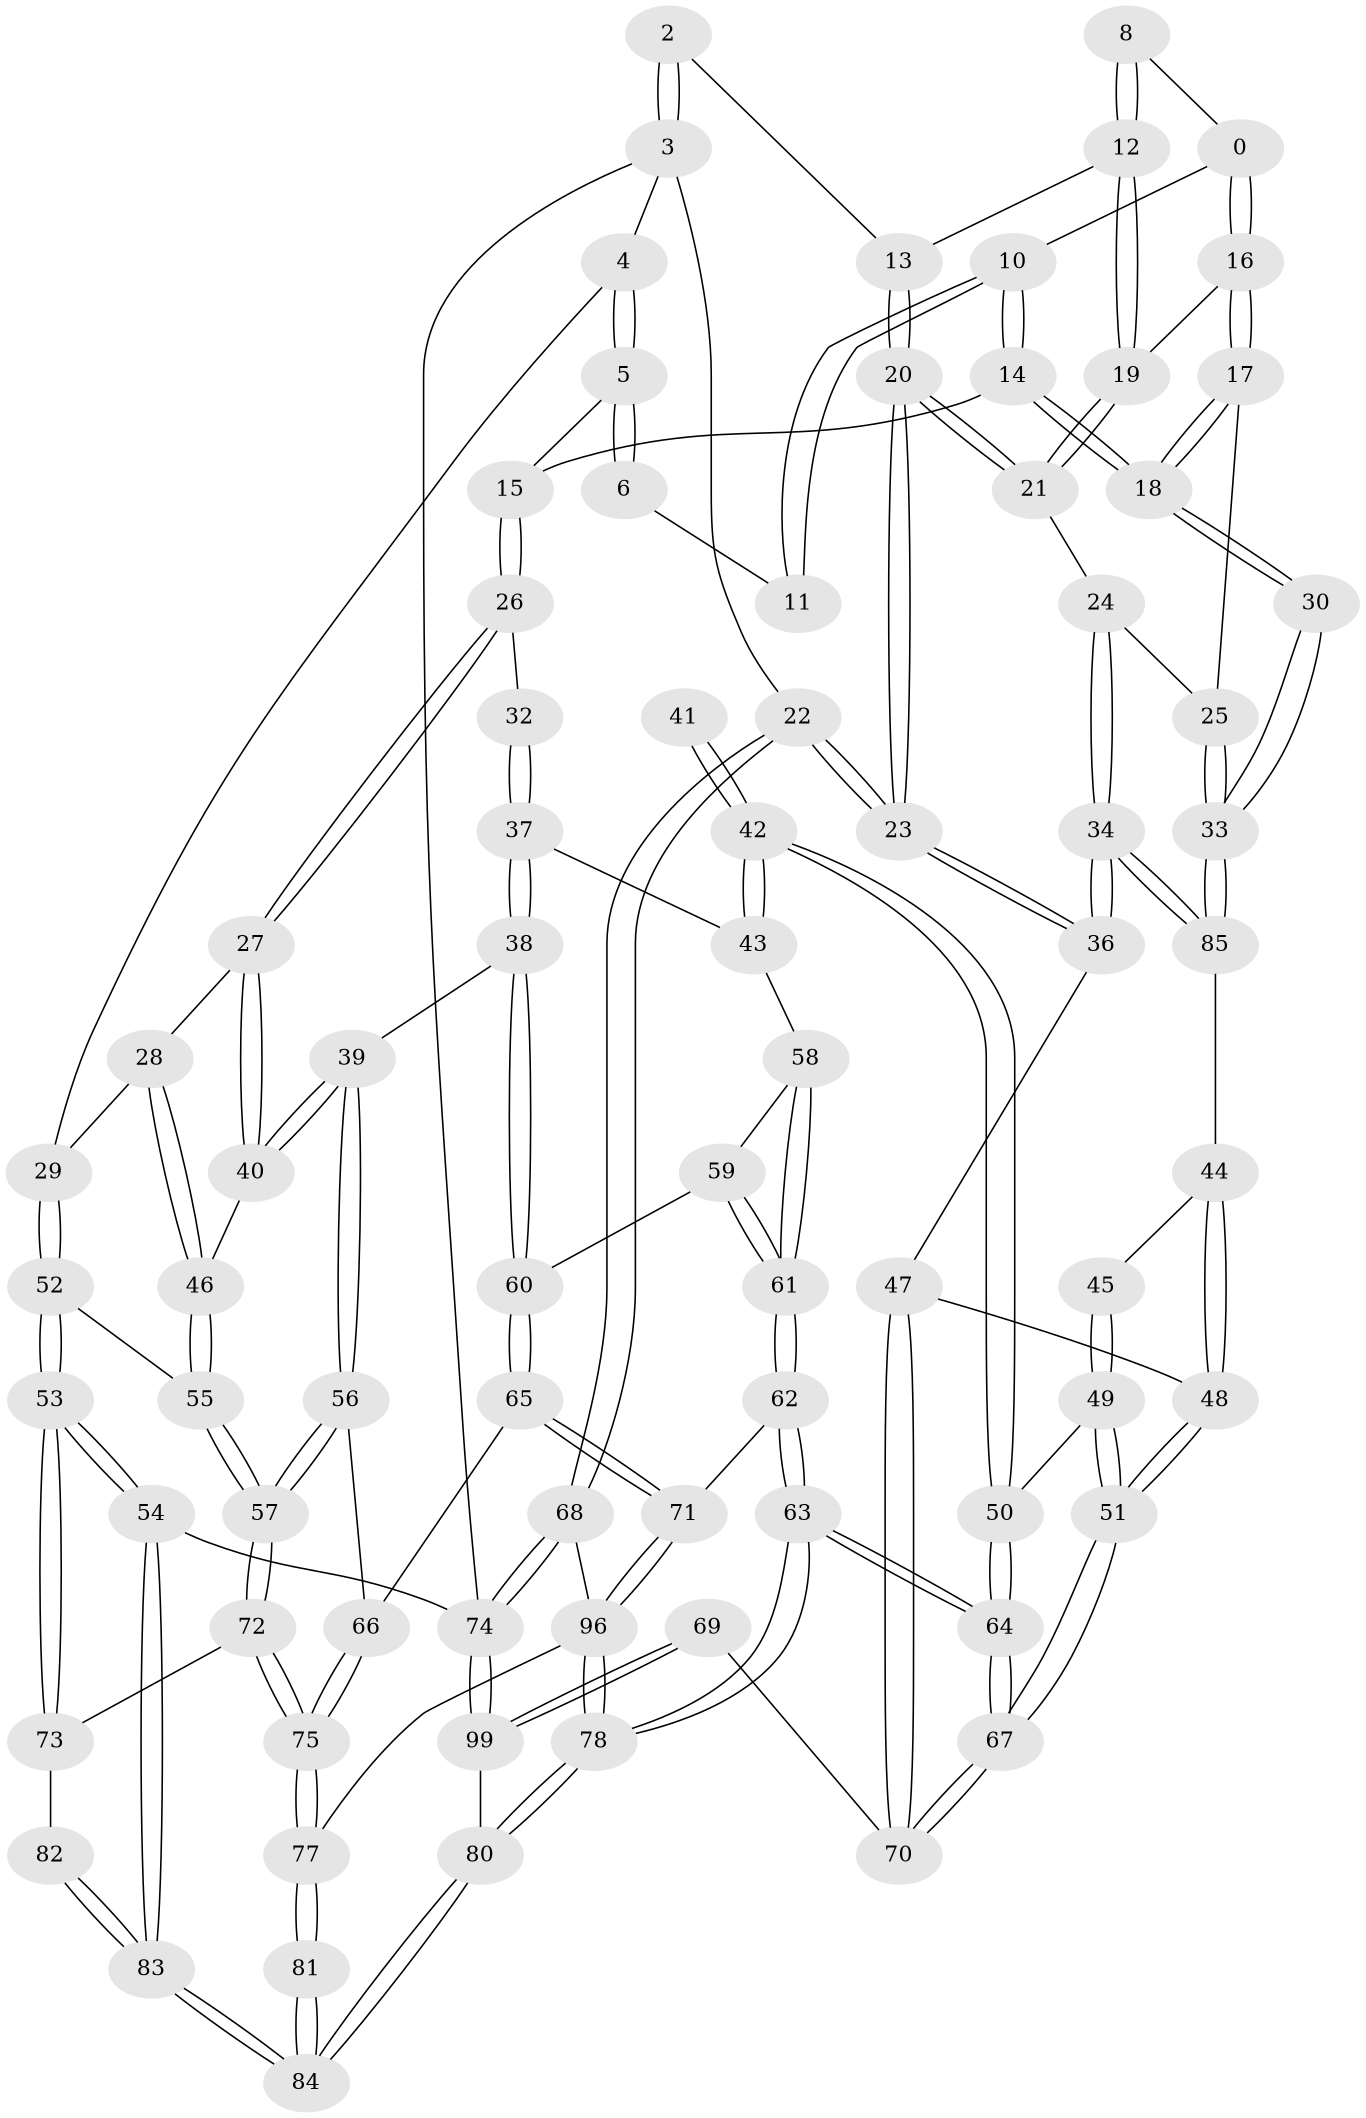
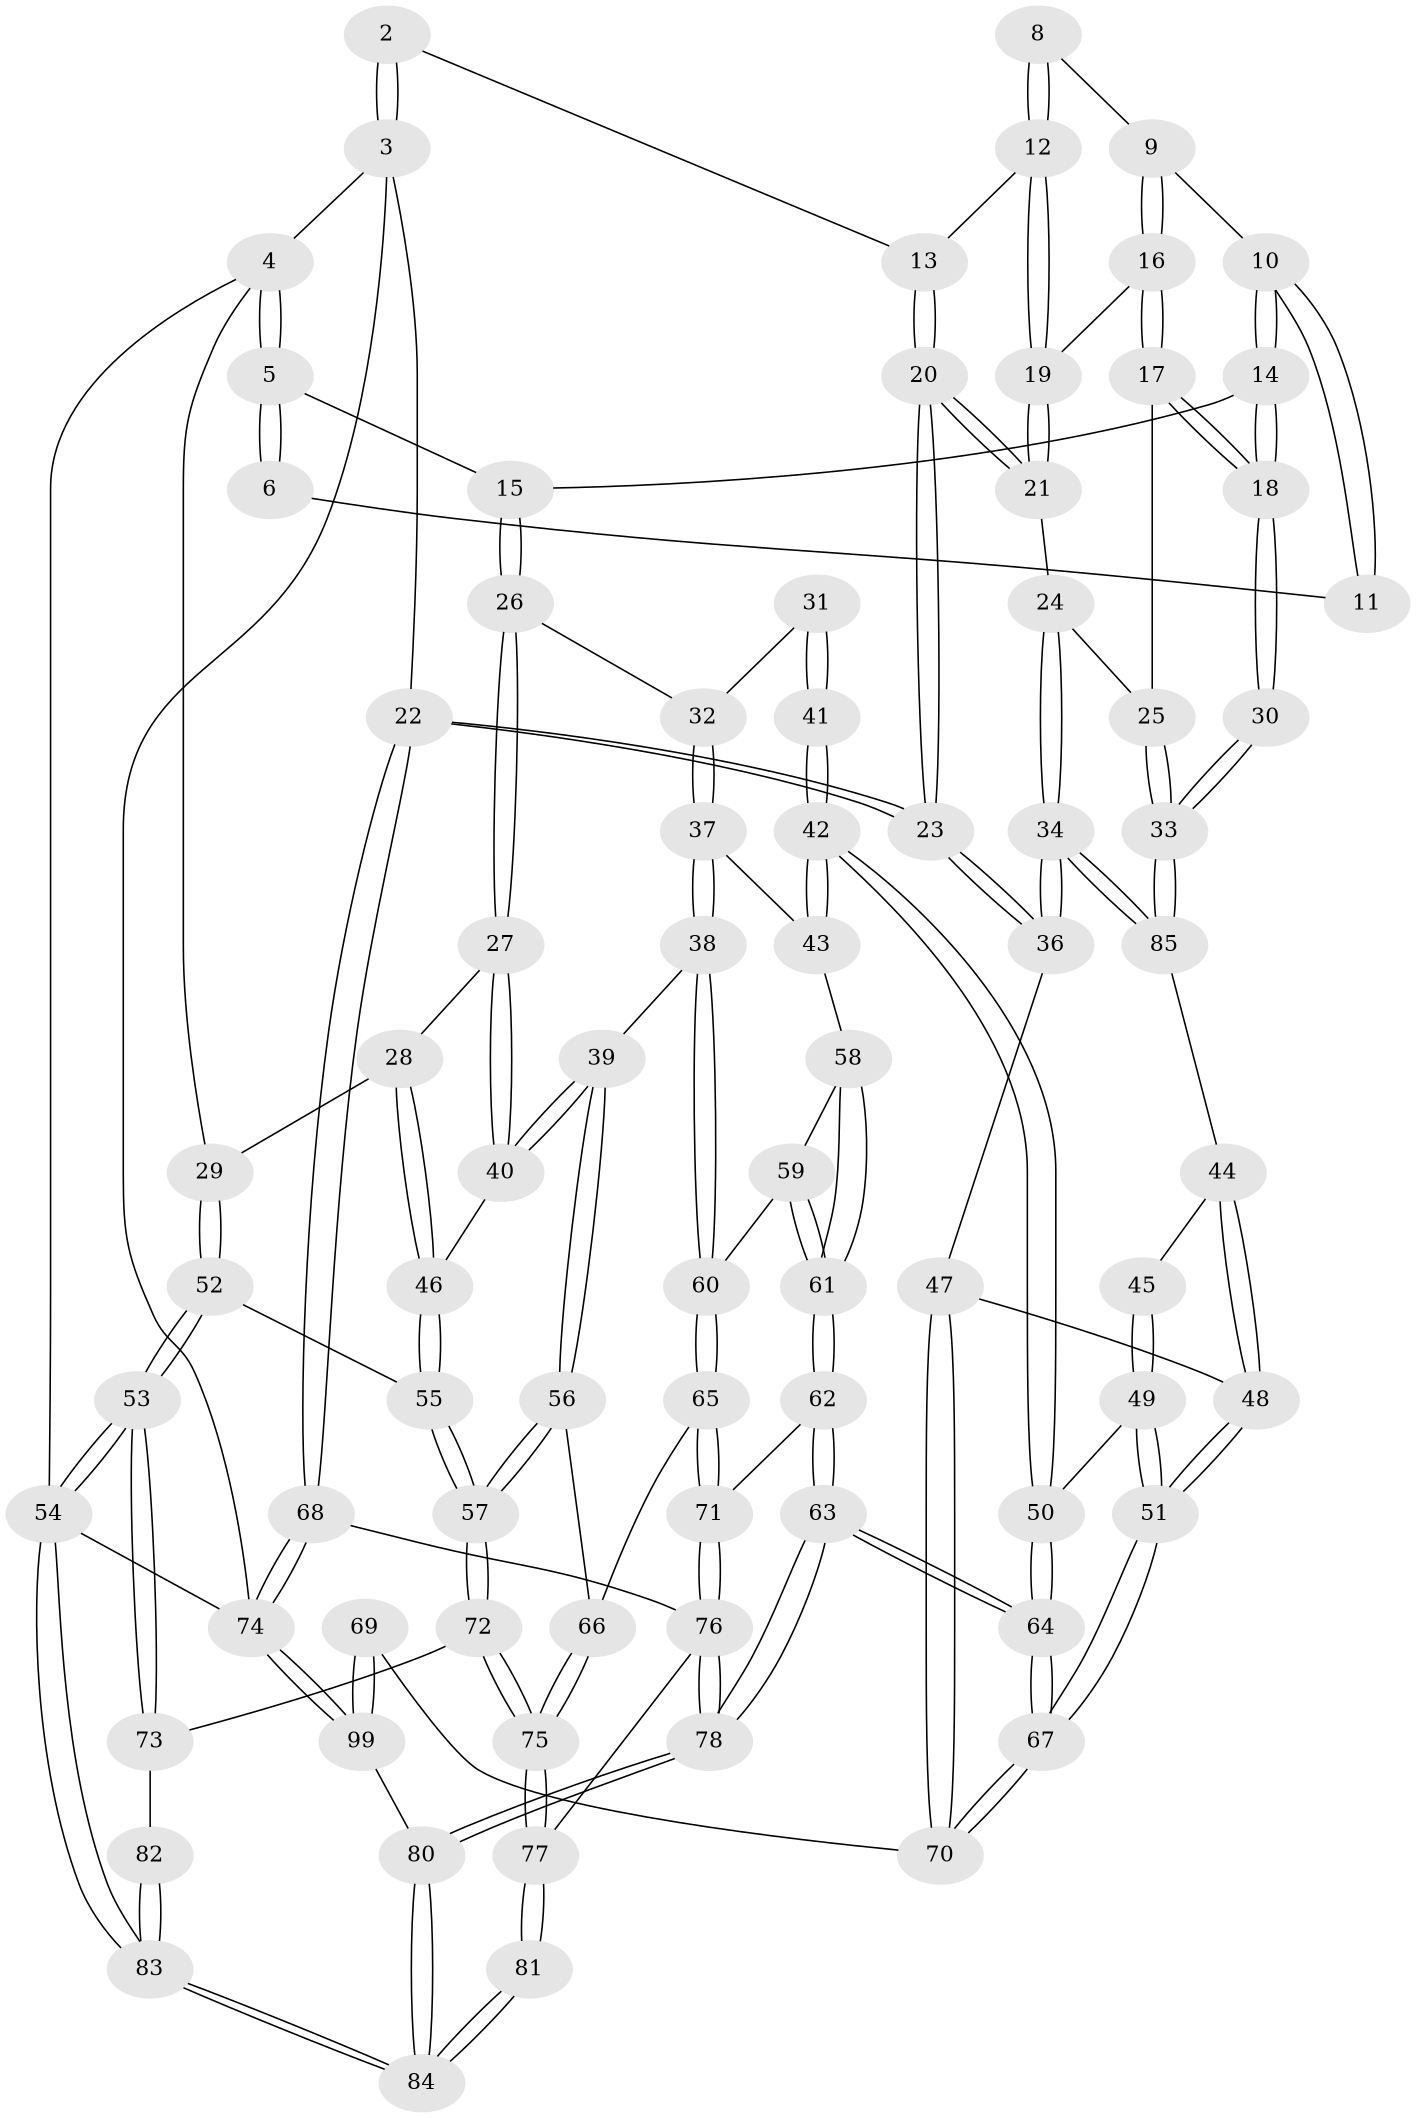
node "0": label "0" -> "9"
node "31": added
edge "4" -- "54": added
node "96": label "96" -> "76"
